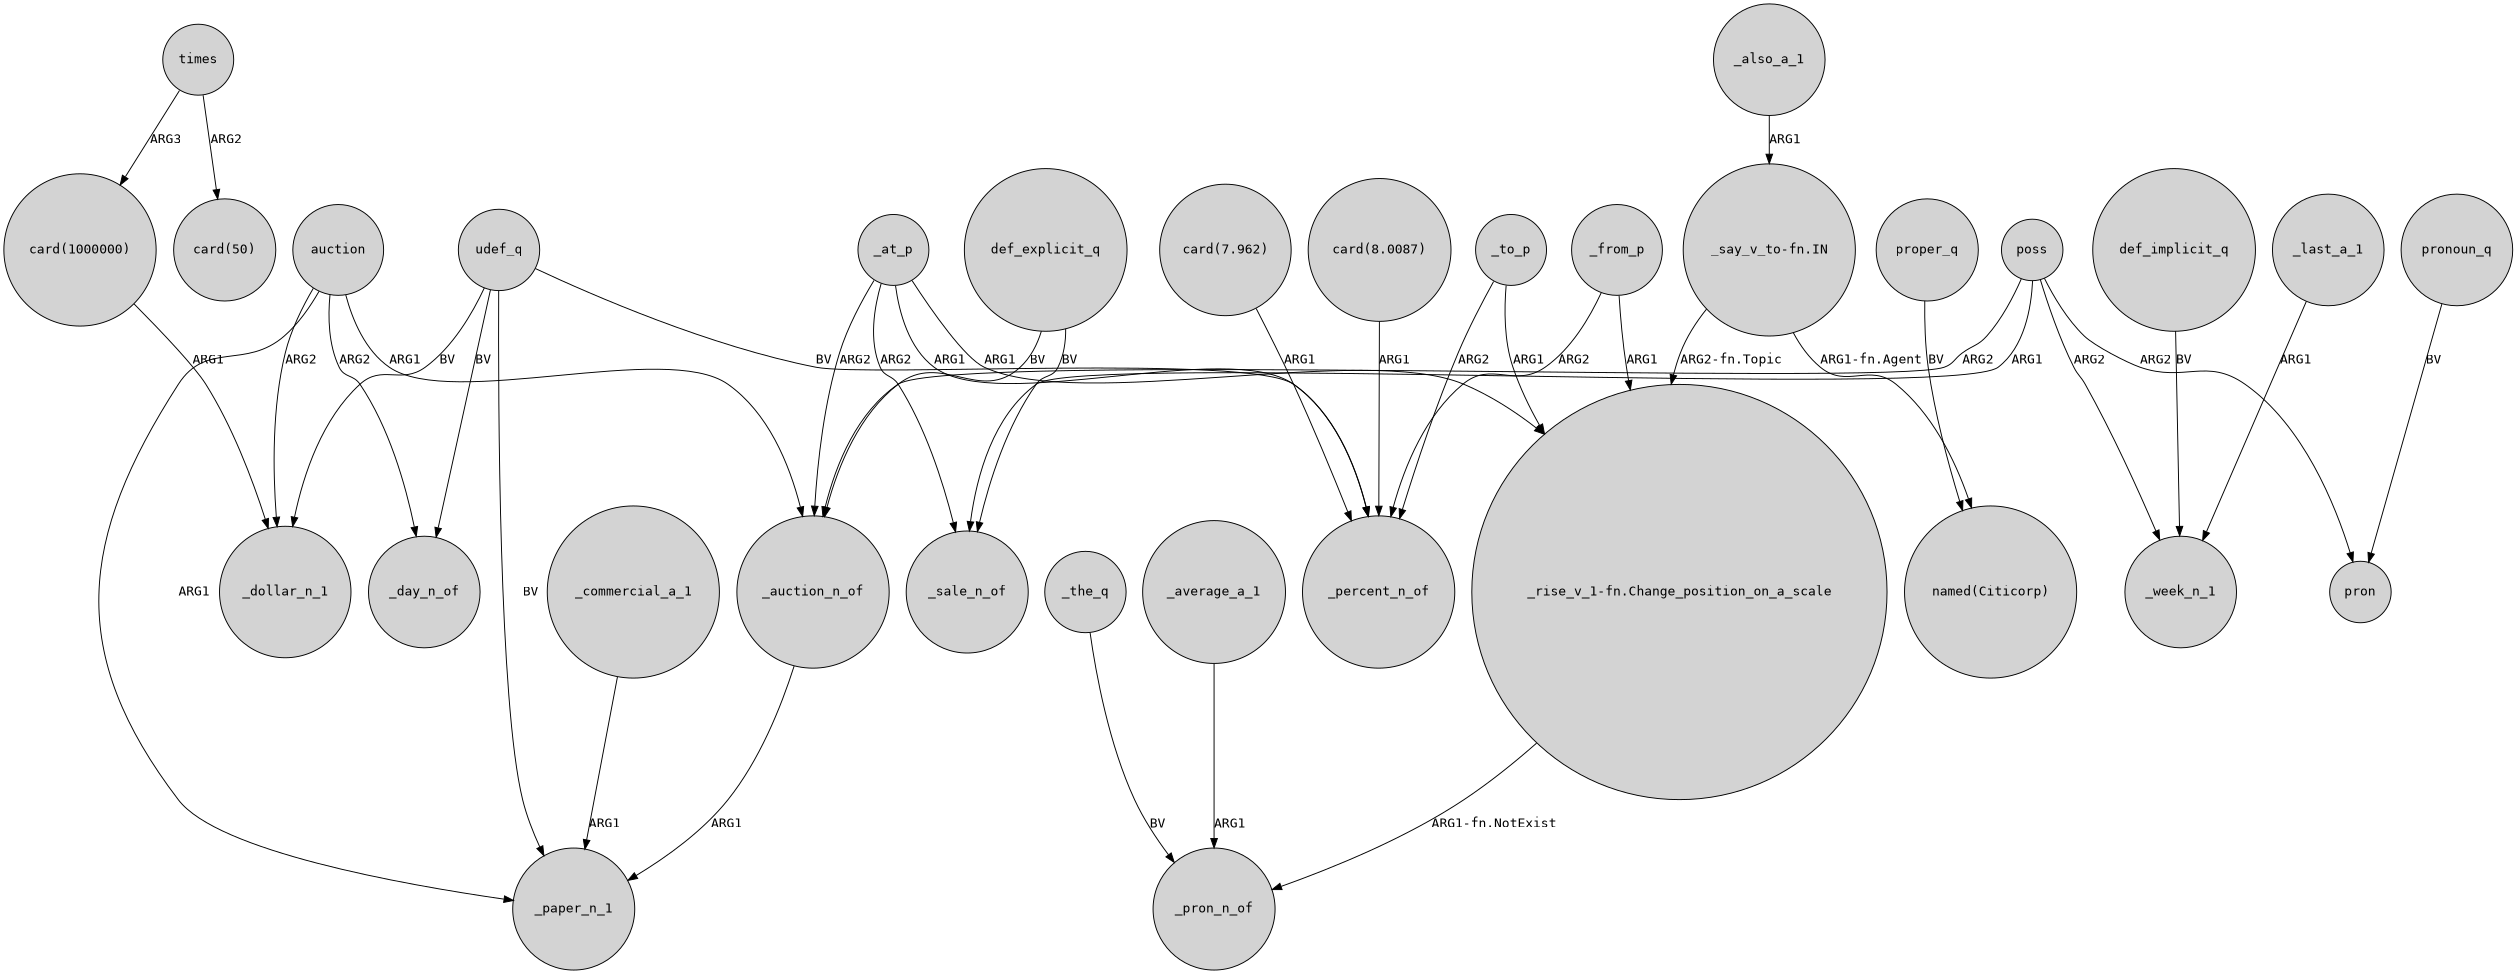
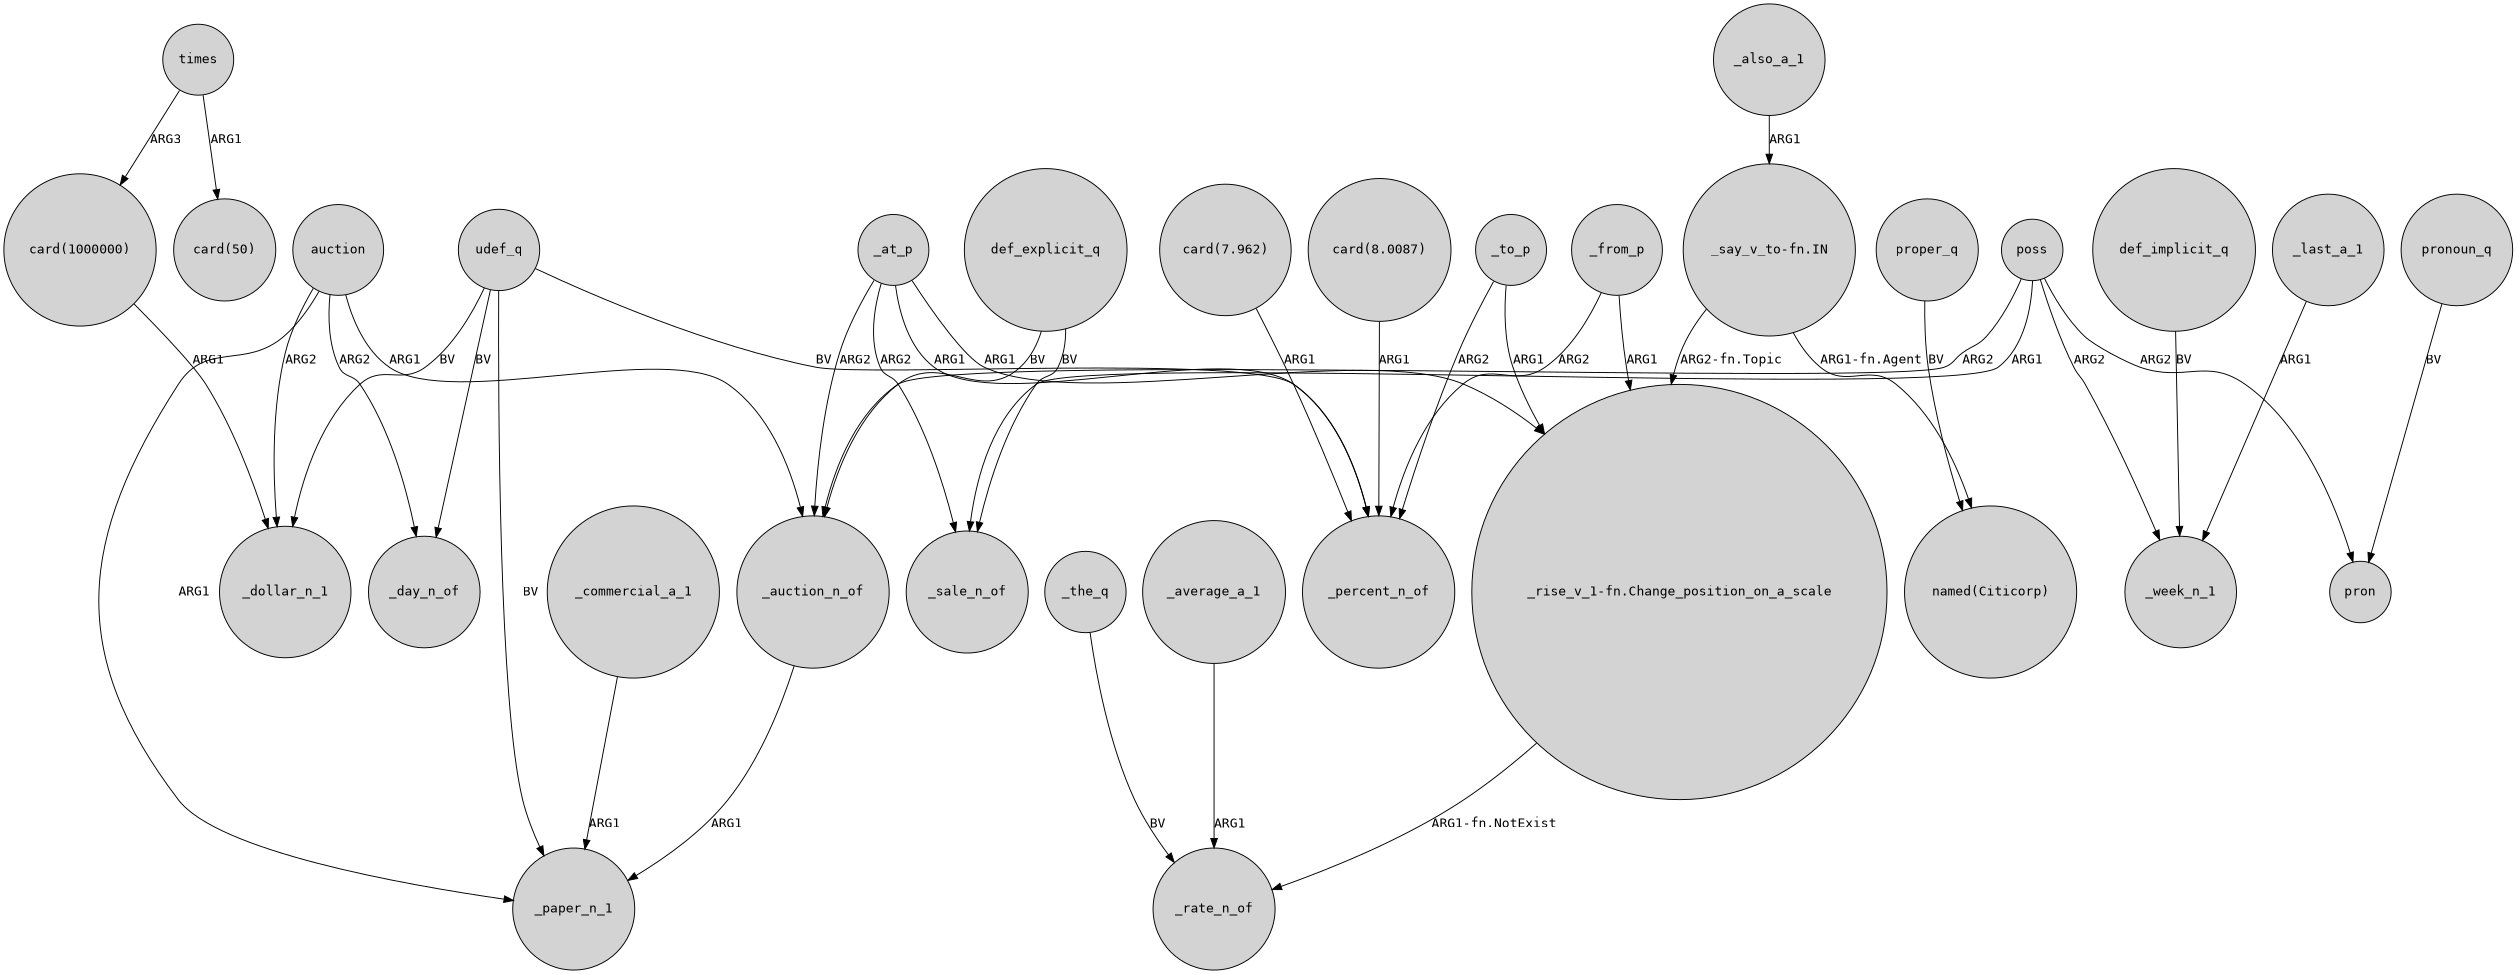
edge "times" -> "card(50)": label "ARG2" -> "ARG1"
node "_pron_n_of": label "_pron_n_of" -> "_rate_n_of"
